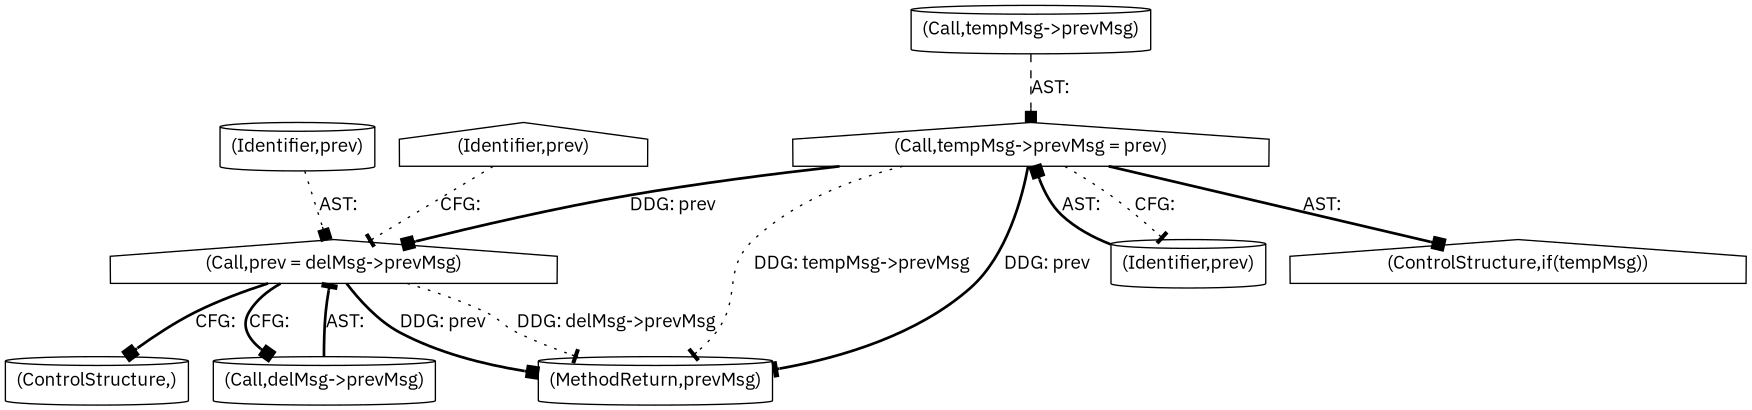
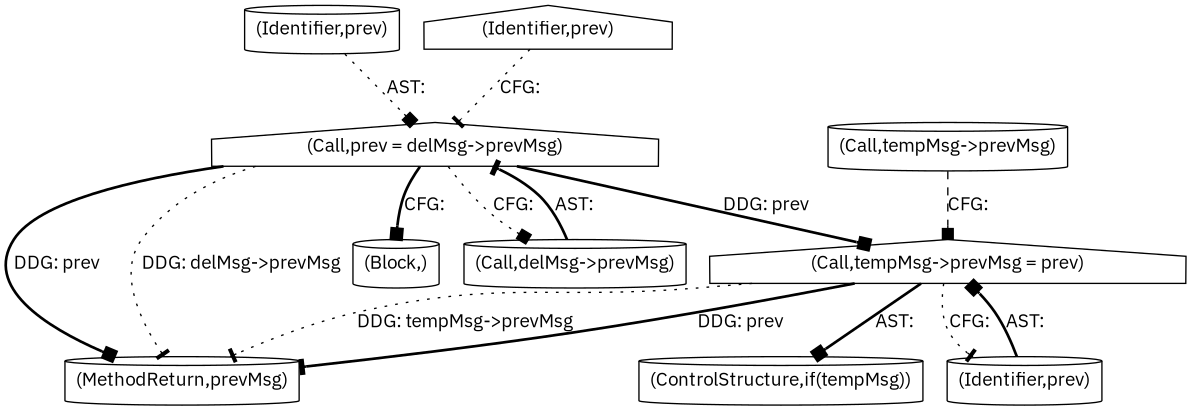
edge "(Call,tempMsg->prevMsg)" -> "(Call,tempMsg->prevMsg = prev)": label "AST: " -> "CFG: "
edge "(Call,tempMsg->prevMsg = prev)" -> "(Call,prev = delMsg->prevMsg)": reversed
node "(ControlStructure,if(tempMsg))": shape house -> cylinder
edge "(Call,prev = delMsg->prevMsg)" -> "(Call,delMsg->prevMsg)": style bold -> dotted
node "(ControlStructure,)": label "(ControlStructure,)" -> "(Block,)"
